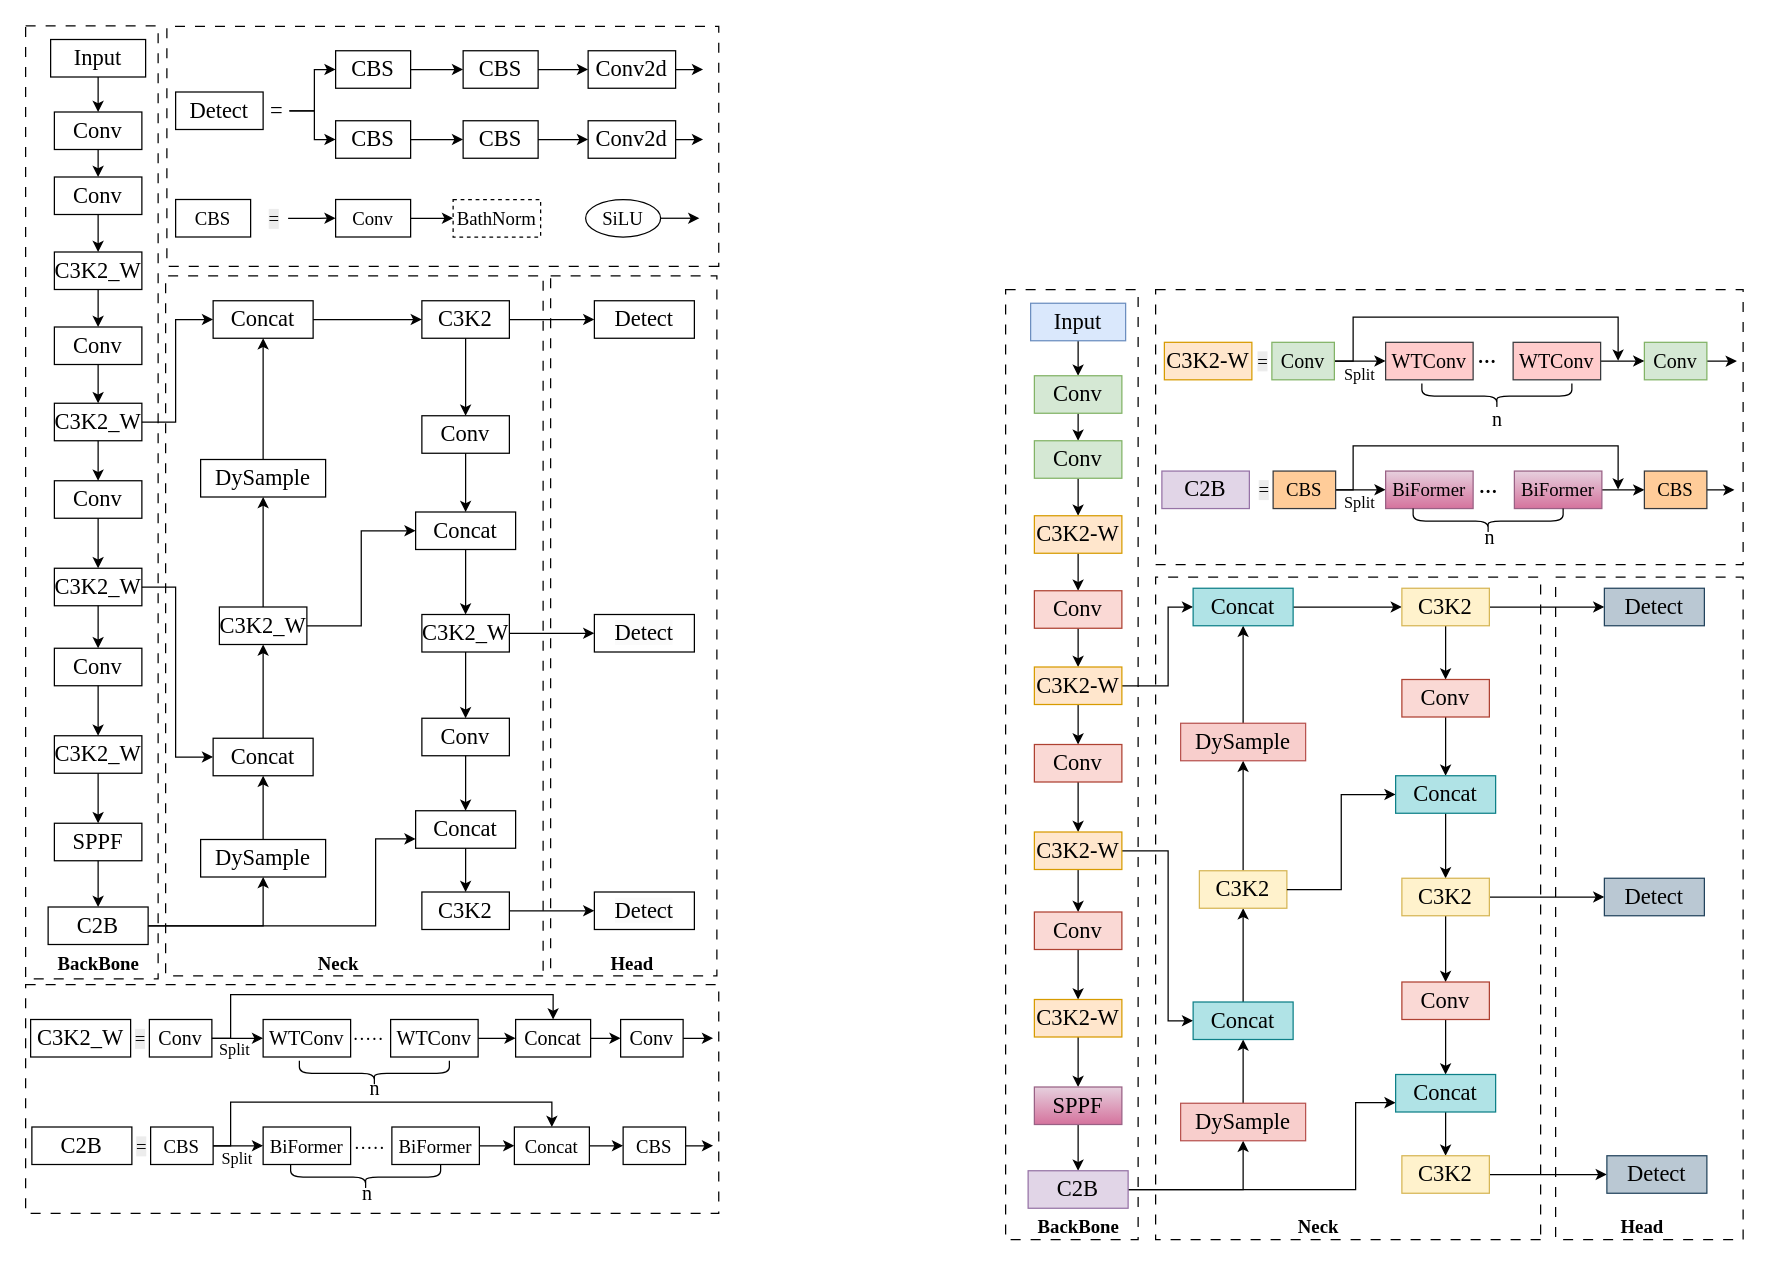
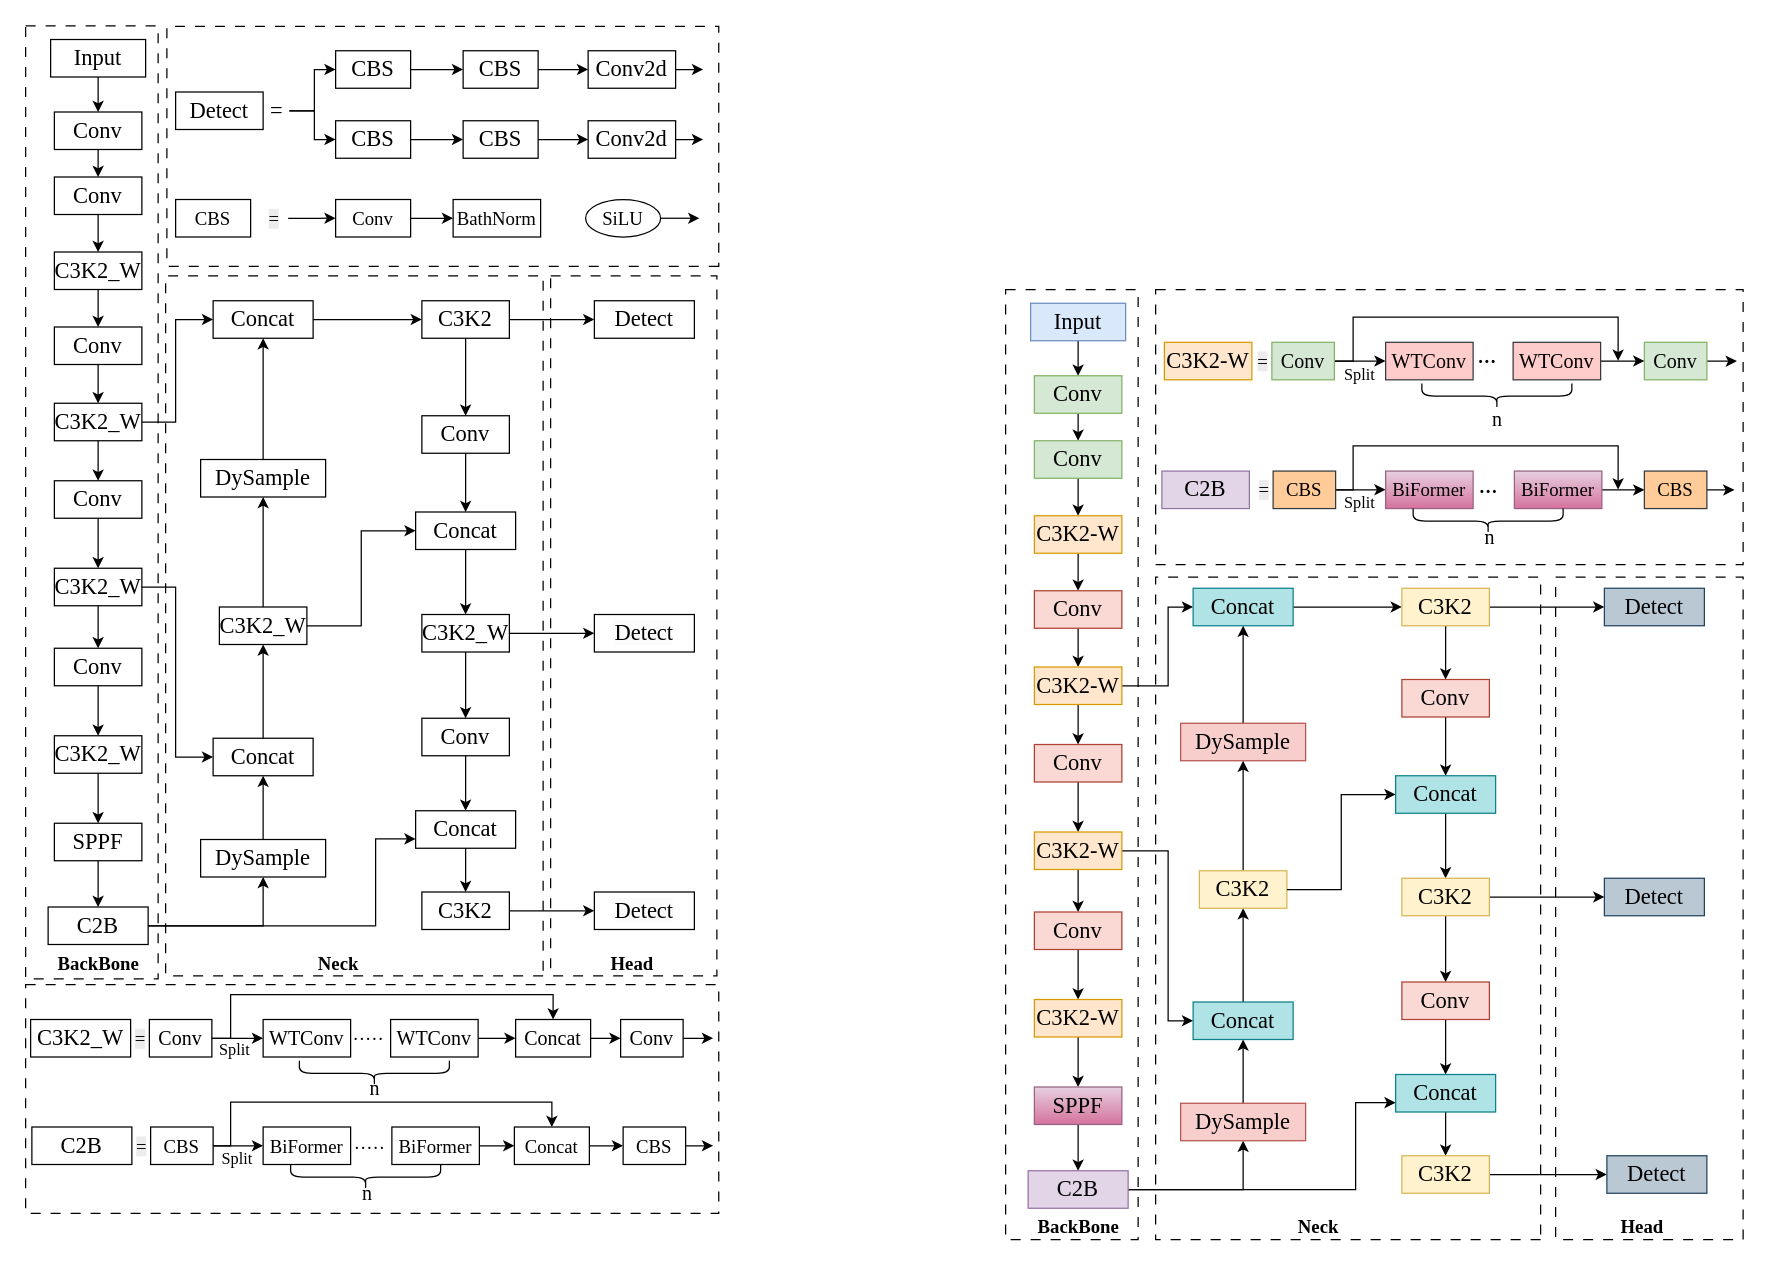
node "BathNorm": style dashed -> solid
